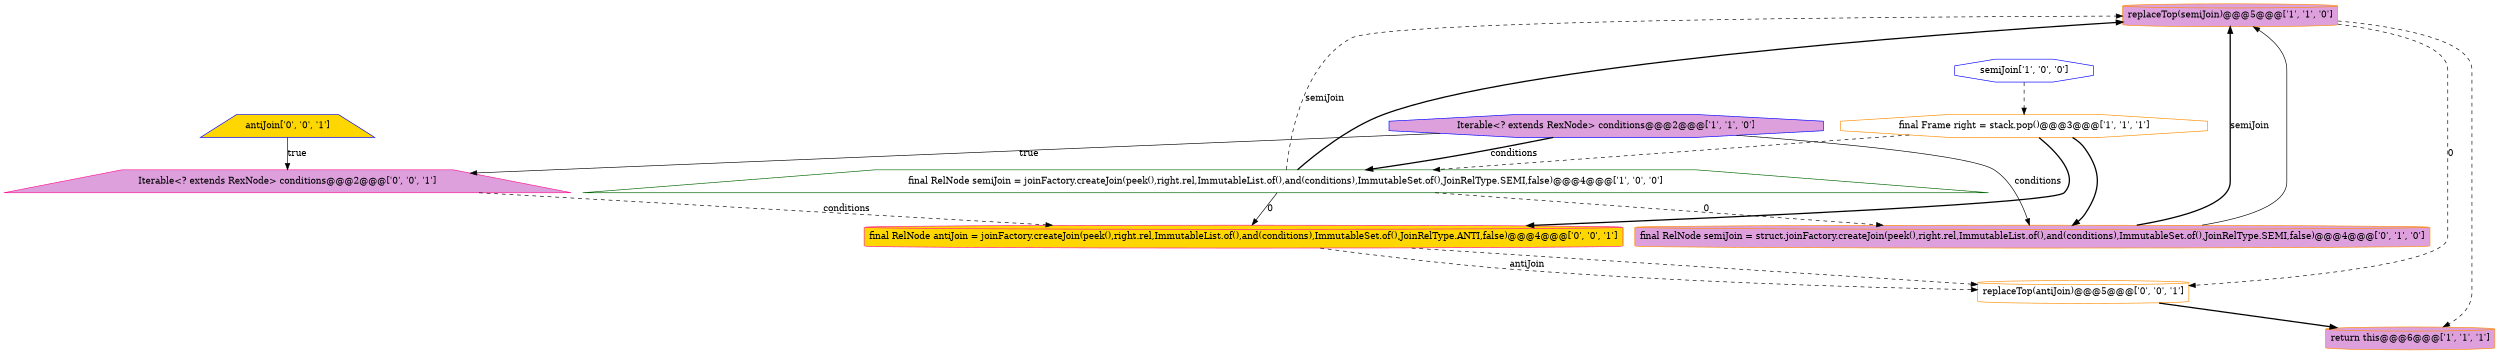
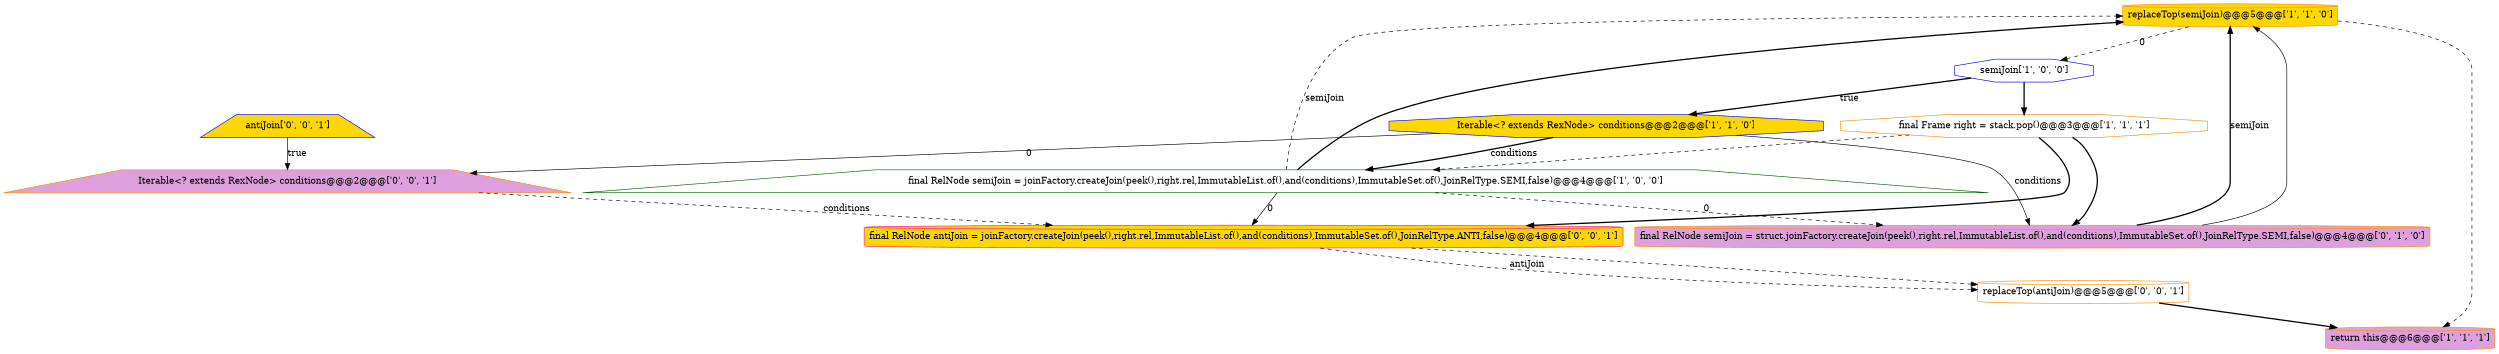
node "replaceTop(semiJoin)@@@5@@@['1', '1', '0']": fillcolor plum -> gold
edge "semiJoin['1', '0', '0']" -> "final Frame right = stack.pop()@@@3@@@['1', '1', '1']": style dashed -> bold
edge "semiJoin['1', '0', '0']" -> "Iterable<? extends RexNode> conditions@@@2@@@['1', '1', '0']": added, label "true"
node "Iterable<? extends RexNode> conditions@@@2@@@['1', '1', '0']": fillcolor plum -> gold
edge "Iterable<? extends RexNode> conditions@@@2@@@['1', '1', '0']" -> "Iterable<? extends RexNode> conditions@@@2@@@['0', '0', '1']": label "true" -> "0"
node "Iterable<? extends RexNode> conditions@@@2@@@['0', '0', '1']": color deeppink -> darkorange
edge "replaceTop(semiJoin)@@@5@@@['1', '1', '0']" -> "replaceTop(antiJoin)@@@5@@@['0', '0', '1']": now "replaceTop(semiJoin)@@@5@@@['1', '1', '0']" -> "semiJoin['1', '0', '0']"
